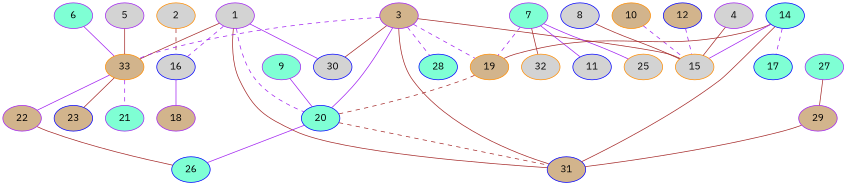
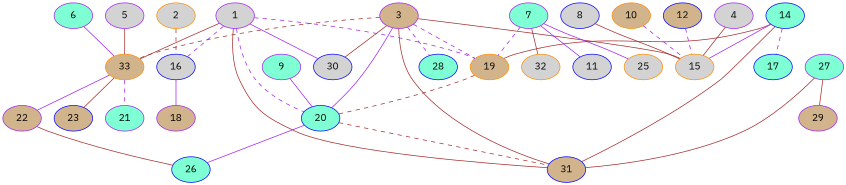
edge "3" -- "33": color purple -> brown
edge "1" -- "19": added
edge "29" -- "31": now "27" -- "31"
